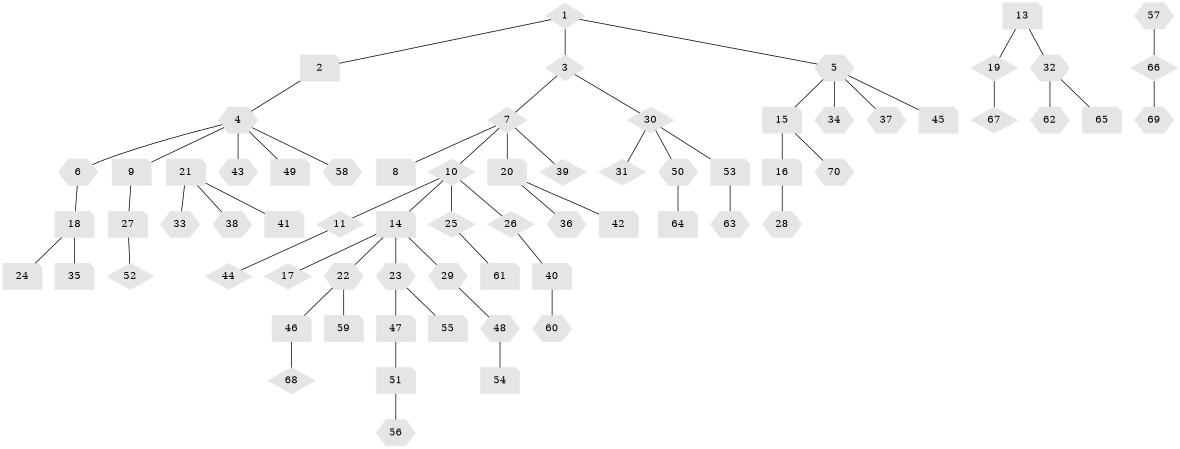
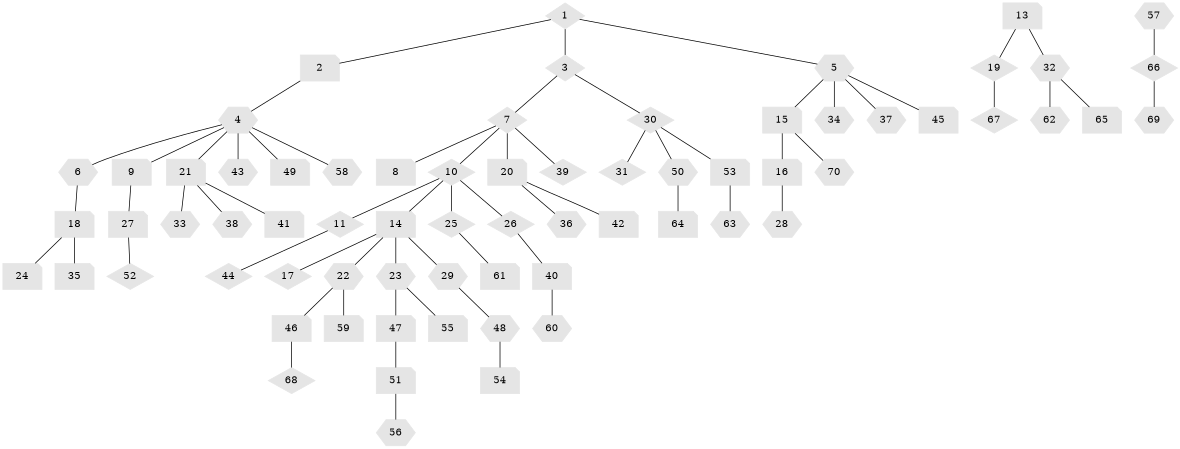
edge "4" -- "21": added
